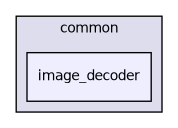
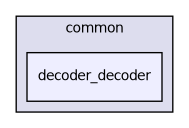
node "image_decoder": label "image_decoder" -> "decoder_decoder"
